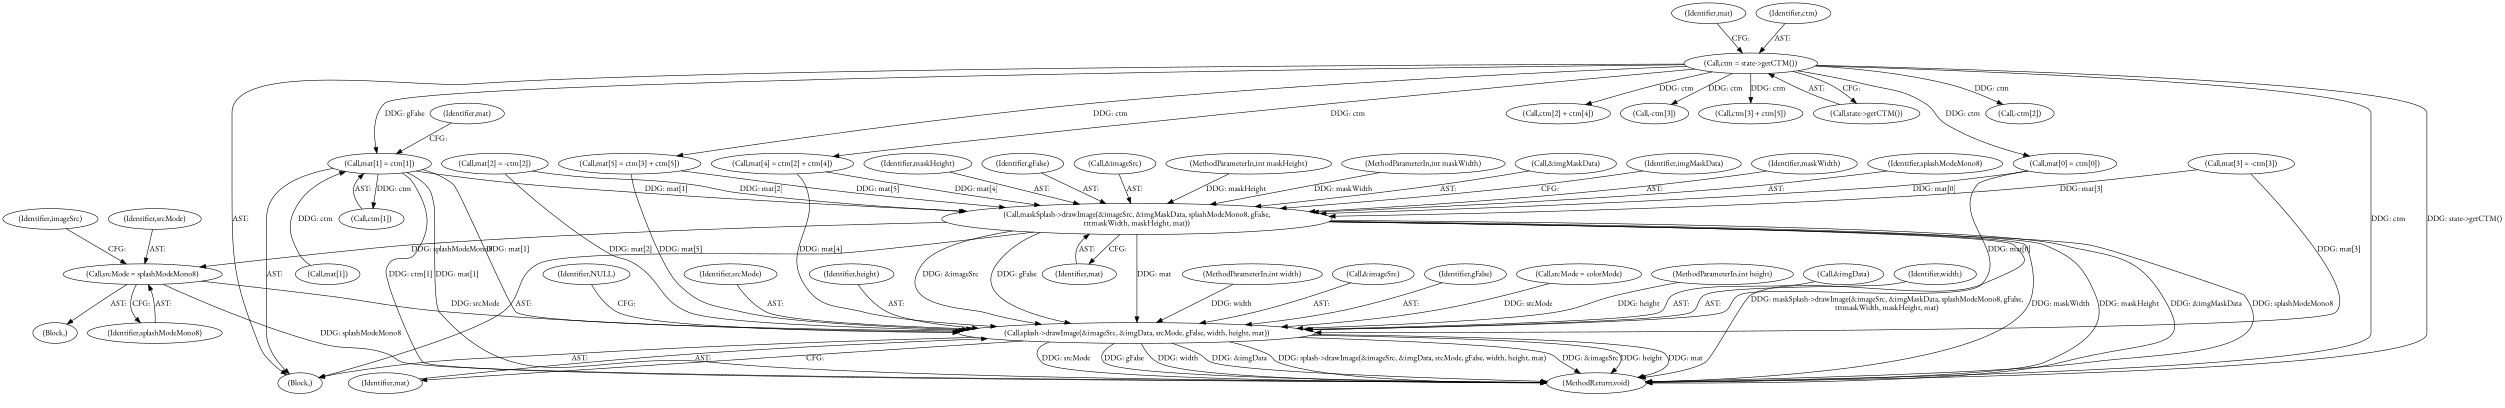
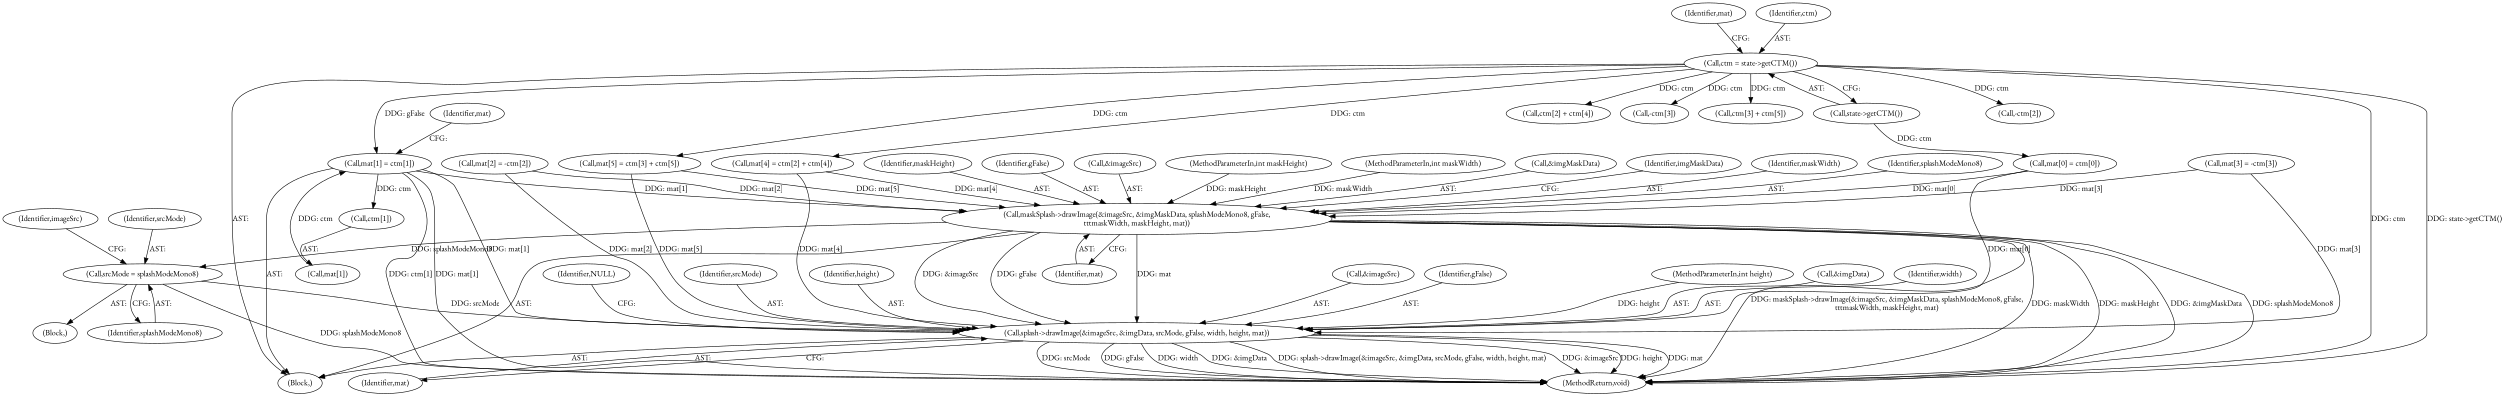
edge "(Call,ctm = state->getCTM())" -> "(Call,mat[0] = ctm[0])": now "(Call,state->getCTM())" -> "(Call,mat[0] = ctm[0])"
edge "(Call,ctm[1])" -> "(Call,mat[1] = ctm[1])": now "(Call,ctm[1])" -> "(Call,mat[1])"
node "(MethodParameterIn,int width)": removed
node "(Call,srcMode = colorMode)": removed
